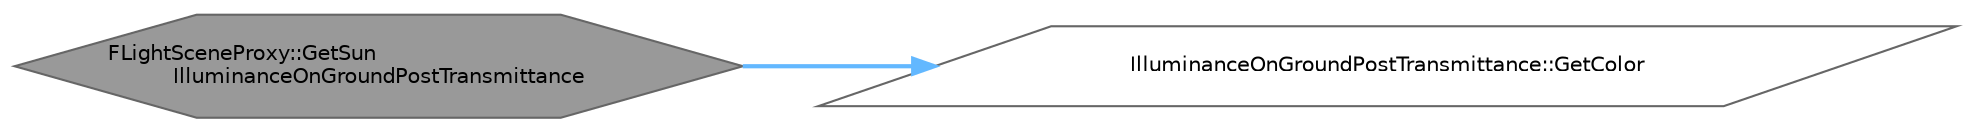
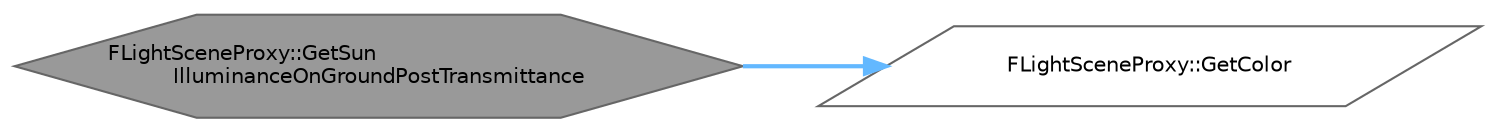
node "IlluminanceOnGroundPostTransmittance::GetColor": label "IlluminanceOnGroundPostTransmittance::GetColor" -> "FLightSceneProxy::GetColor"
